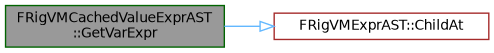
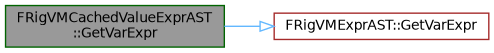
node "FRigVMExprAST::ChildAt": label "FRigVMExprAST::ChildAt" -> "FRigVMExprAST::GetVarExpr"
